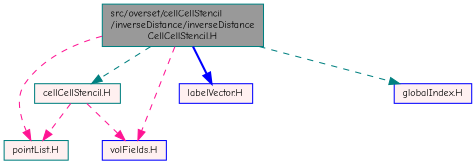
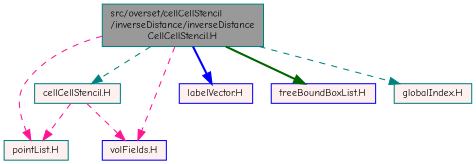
node "treeBoundBoxList.H": added
node "globalIndex.H": color blue -> teal
